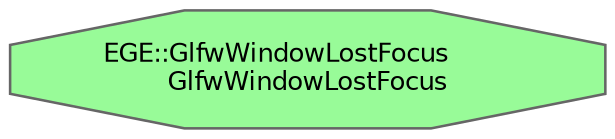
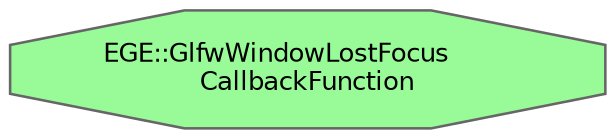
node "EGE::GlfwWindowLostFocus GlfwWindowLostFocus": label "EGE::GlfwWindowLostFocus GlfwWindowLostFocus" -> "EGE::GlfwWindowLostFocus CallbackFunction"
